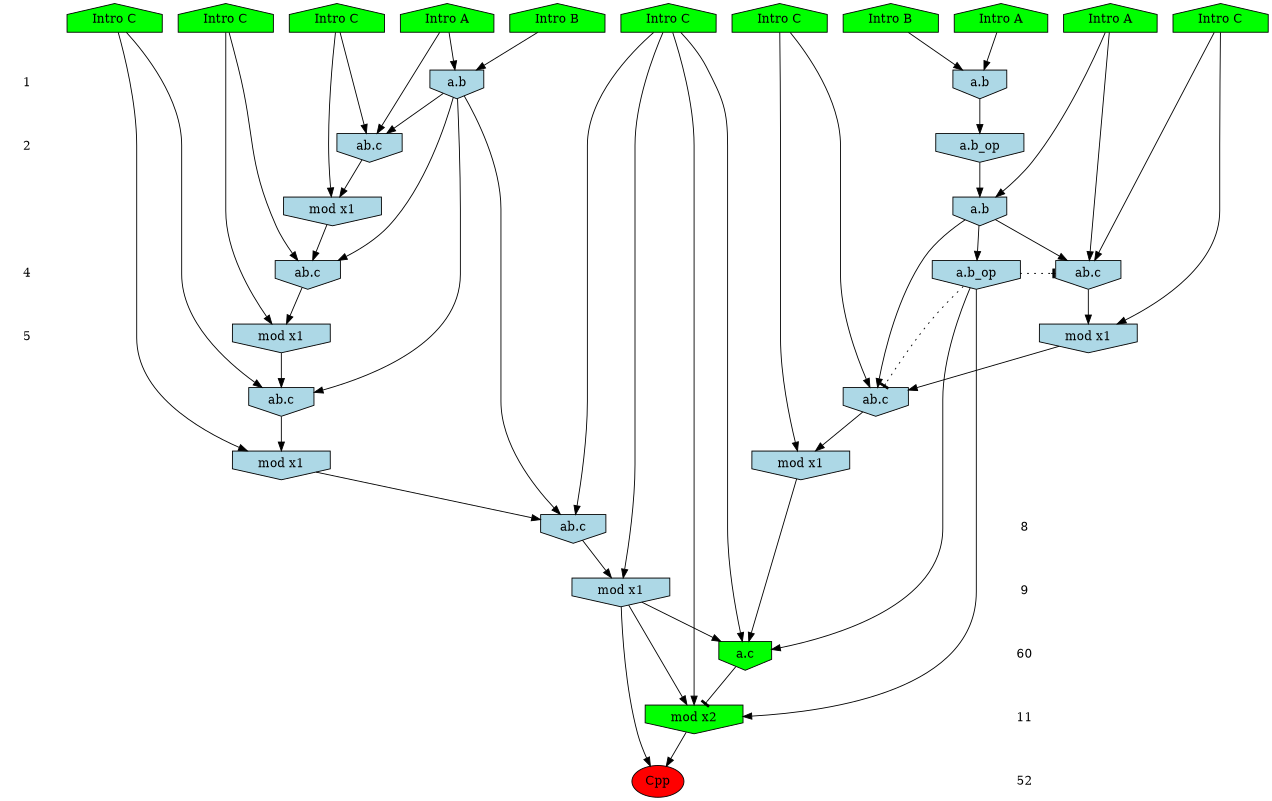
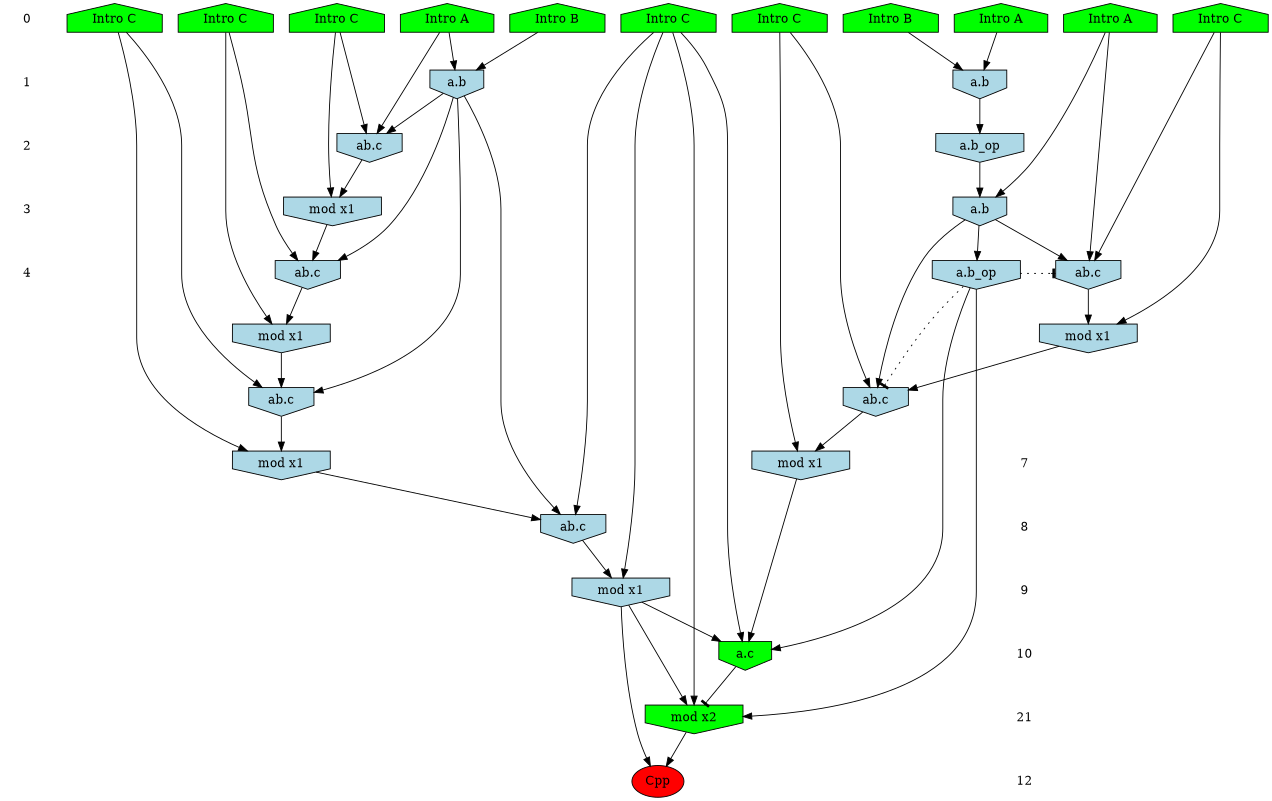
node "0": added
node "3": added
node "5": removed
node "7": added
node "60": label "60" -> "10"
node "11": label "11" -> "21"
node "52": label "52" -> "12"
